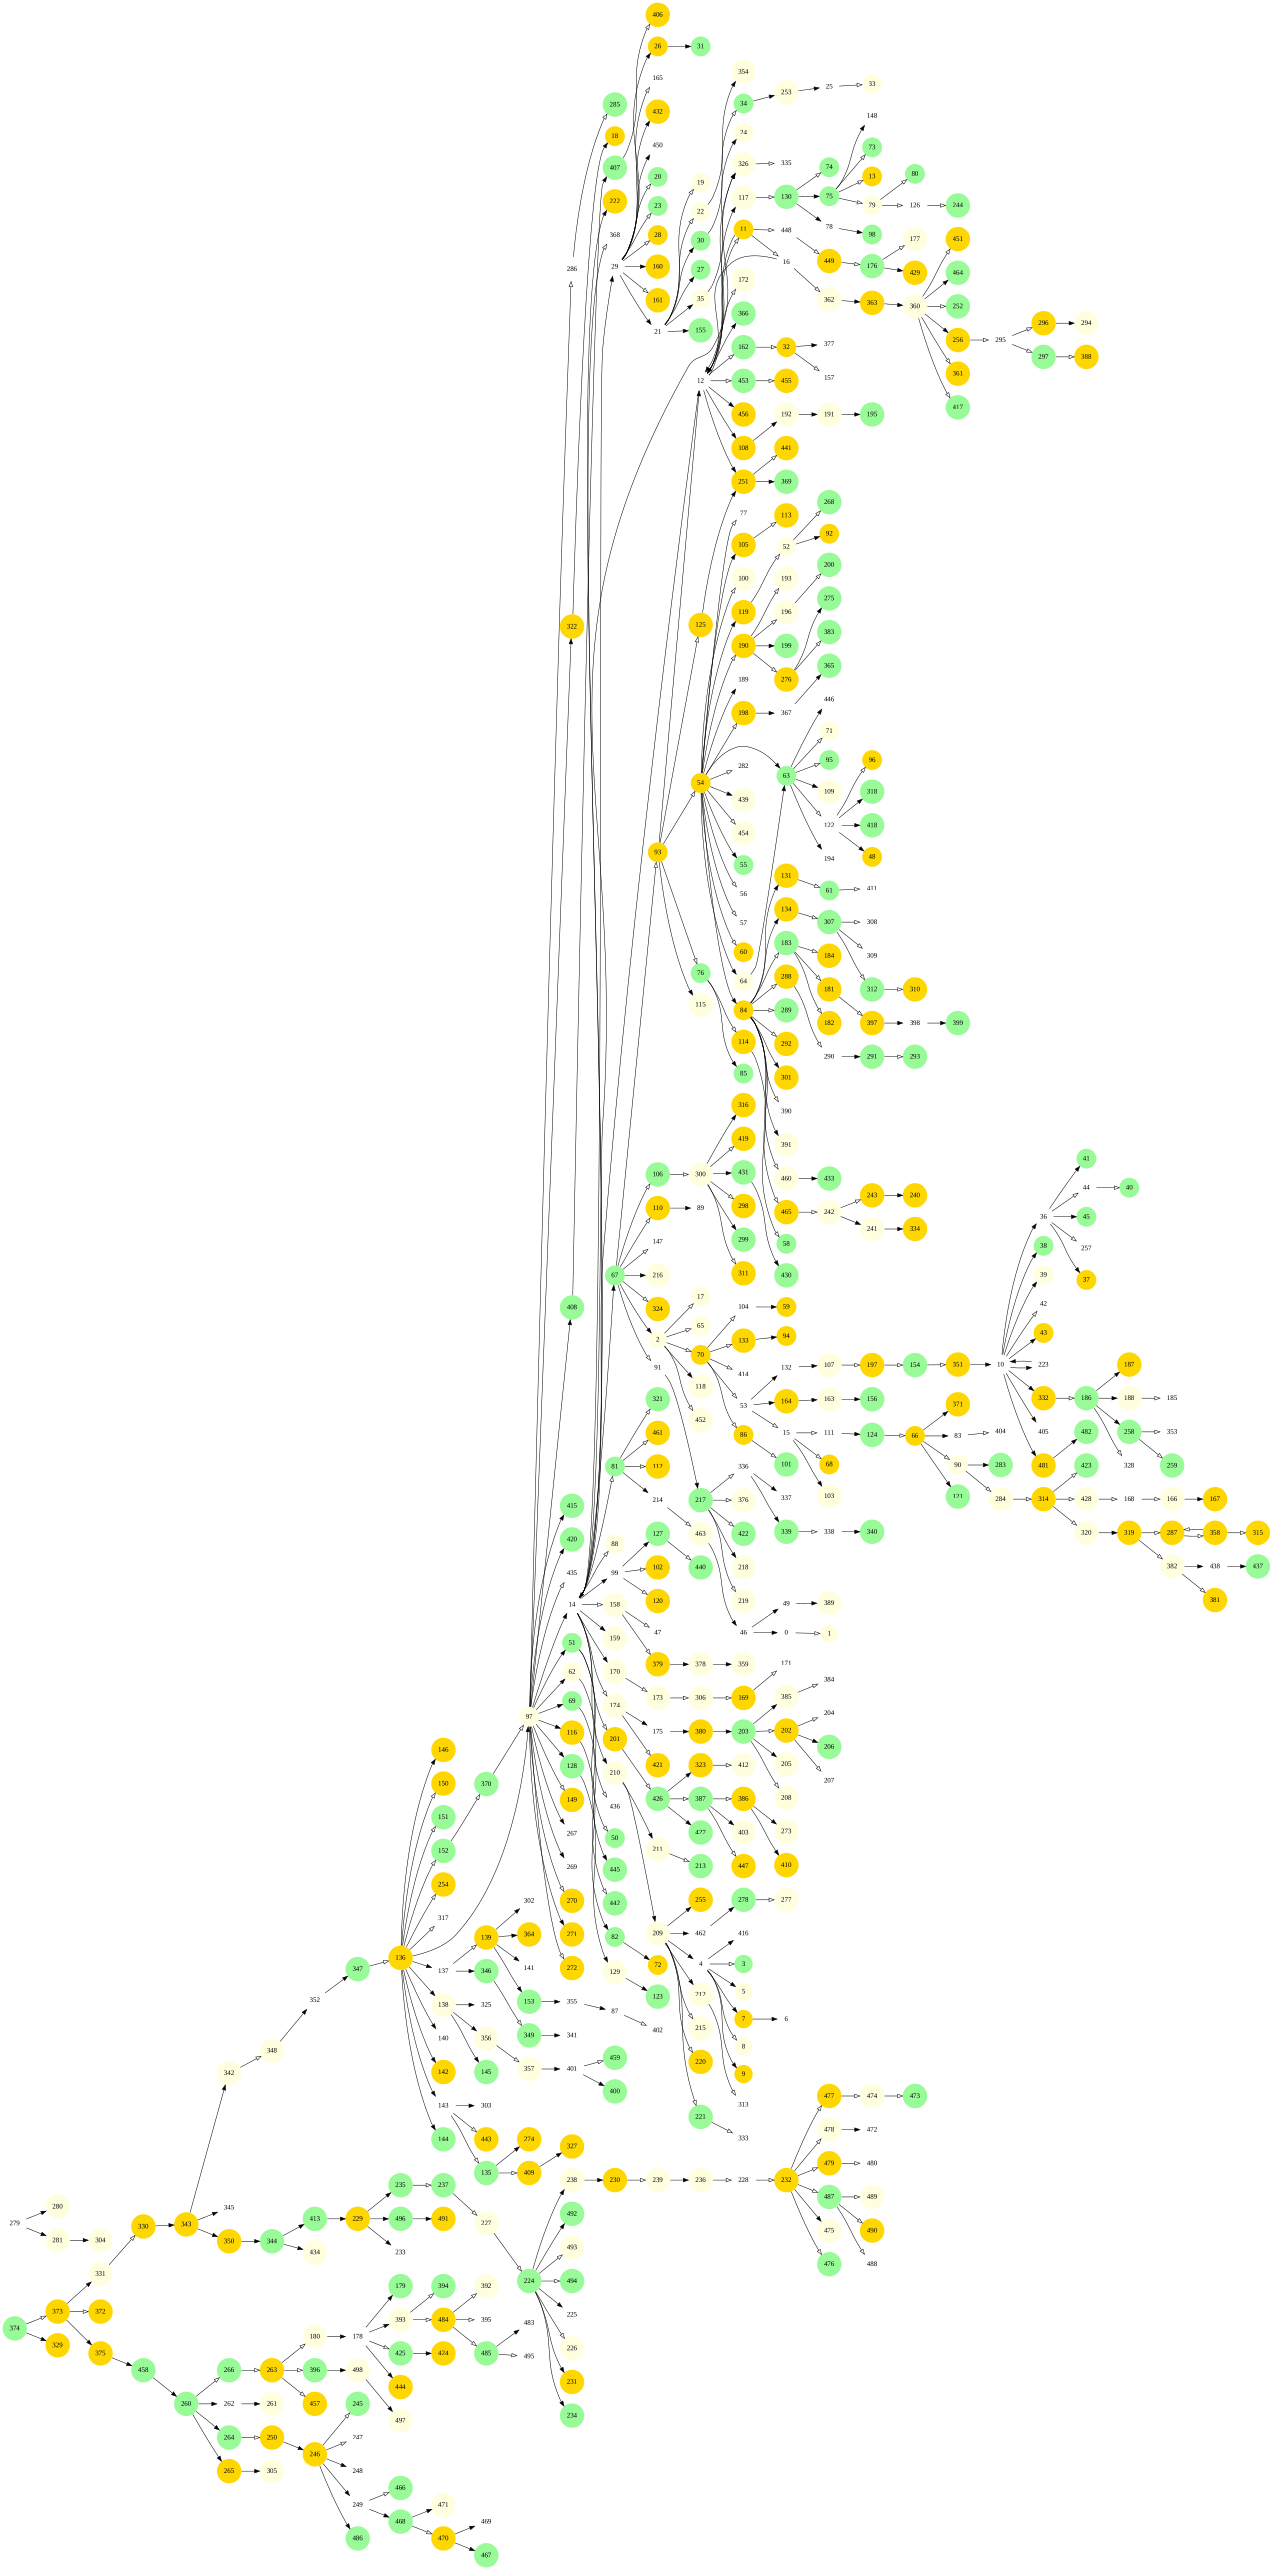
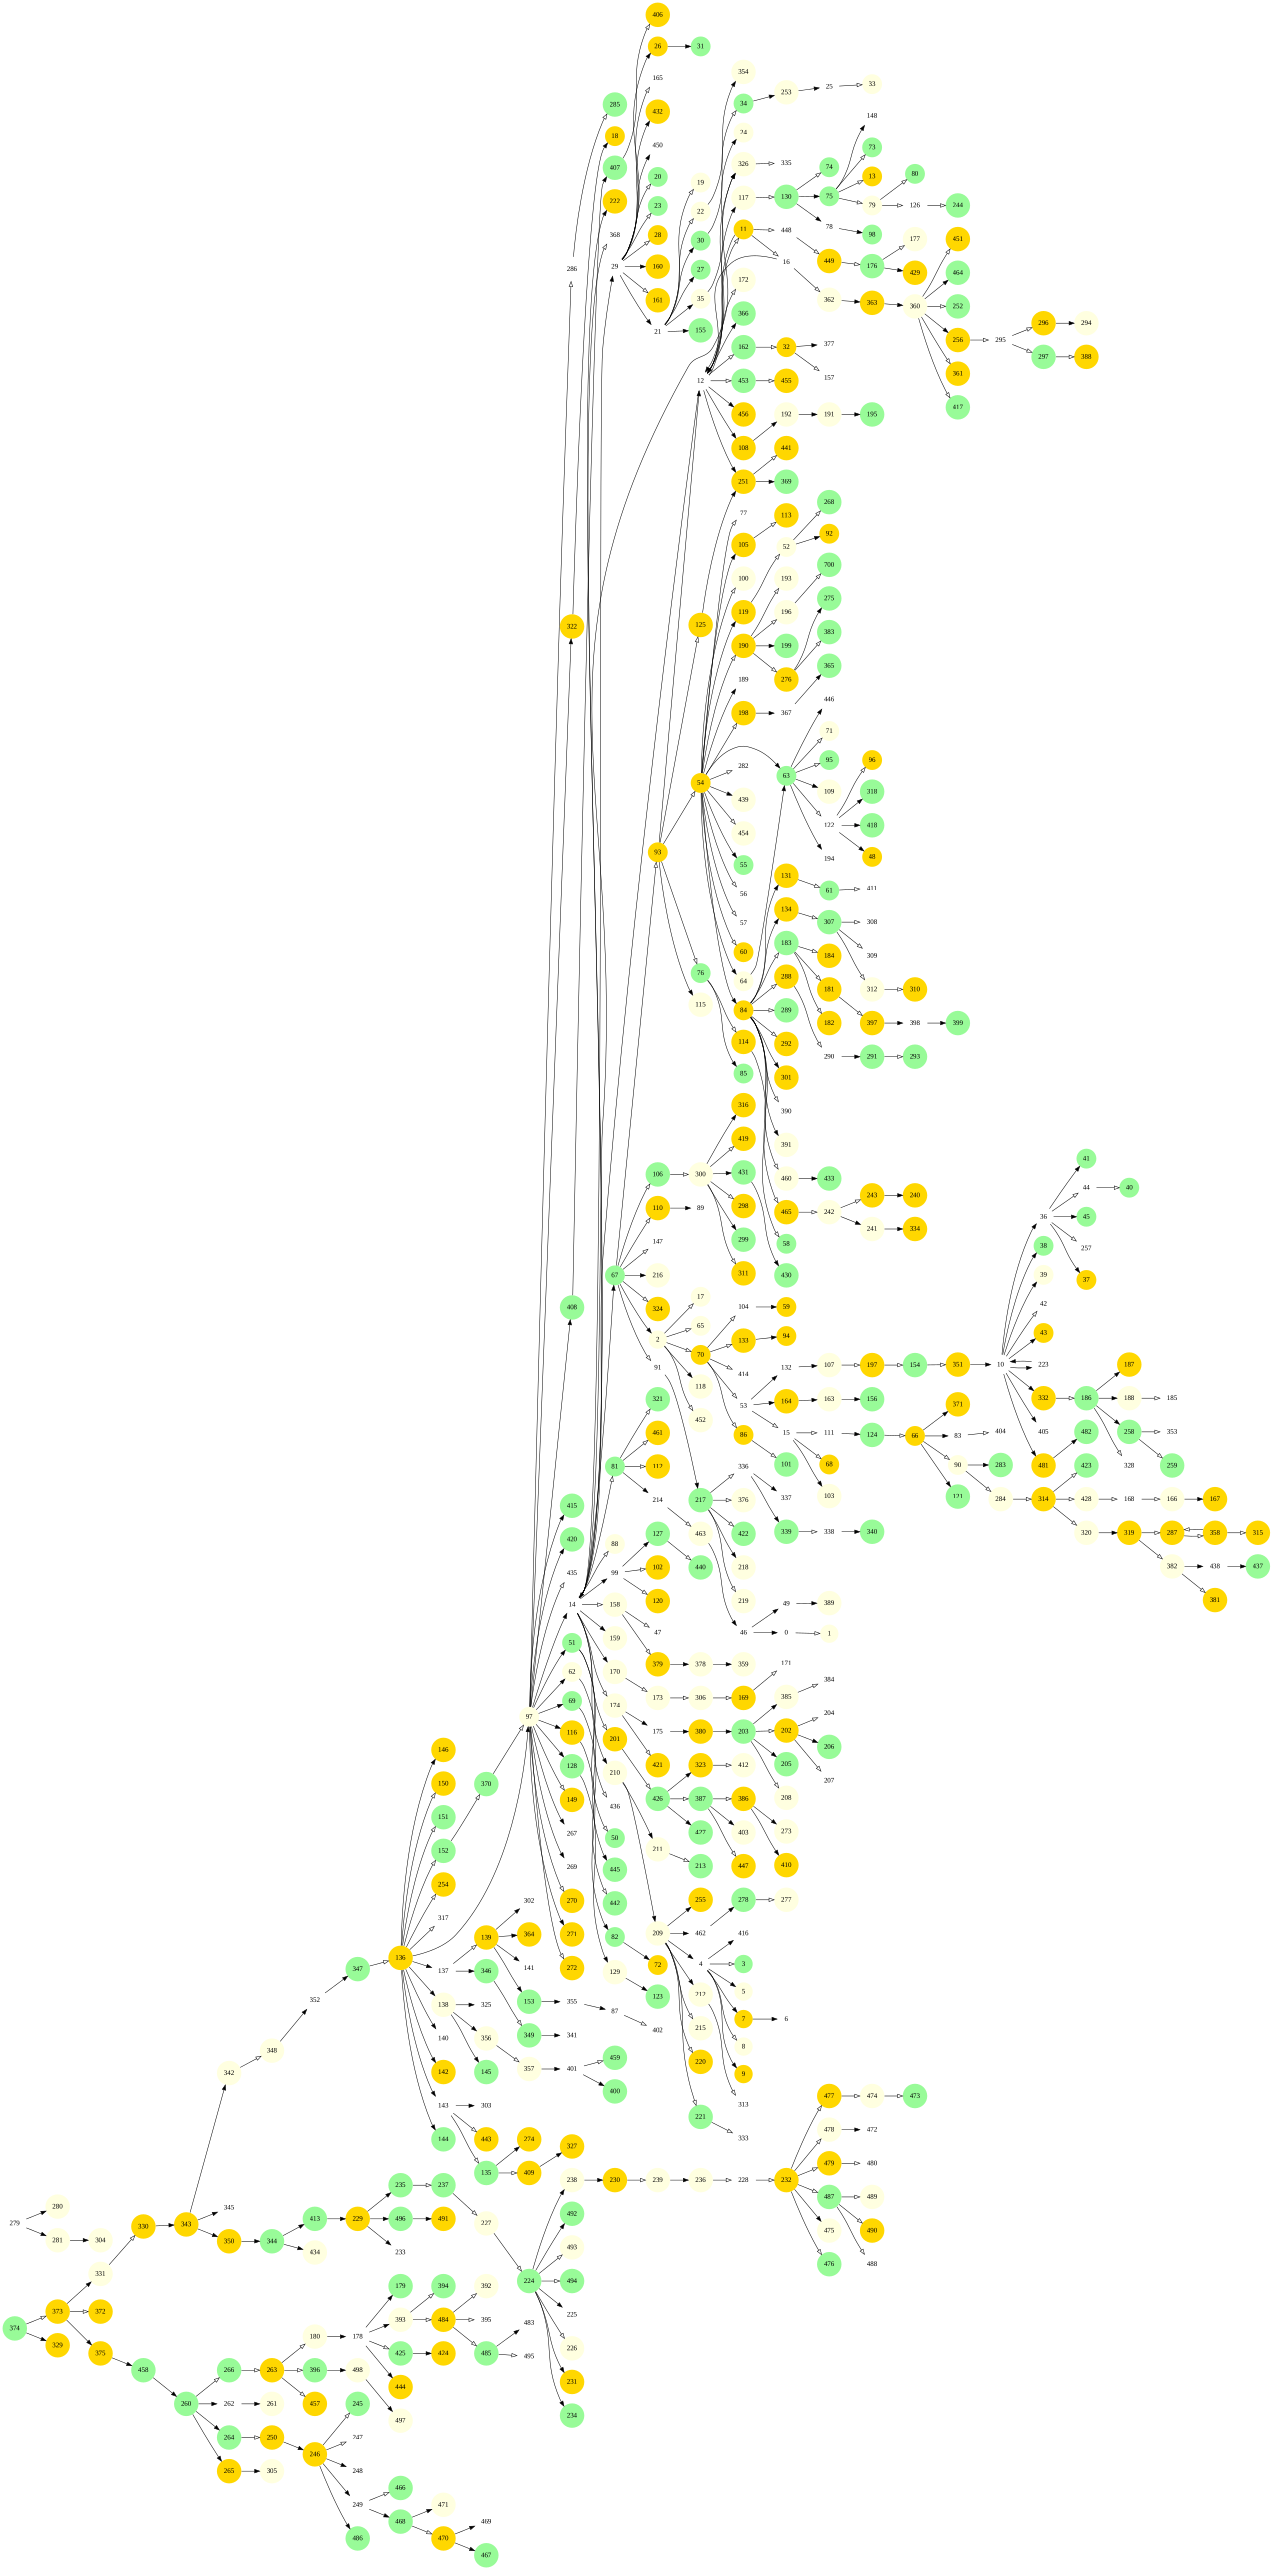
node "200": label "200" -> "700"
node "312": fillcolor palegreen -> lightyellow
node "205": fillcolor lightyellow -> palegreen
